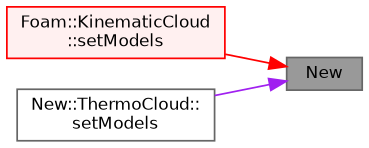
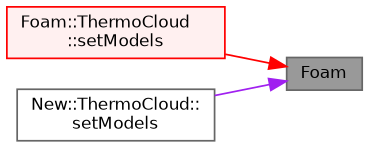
node "Foam::KinematicCloud ::setModels": label "Foam::KinematicCloud ::setModels" -> "Foam::ThermoCloud ::setModels"
node "New": label "New" -> "Foam"
